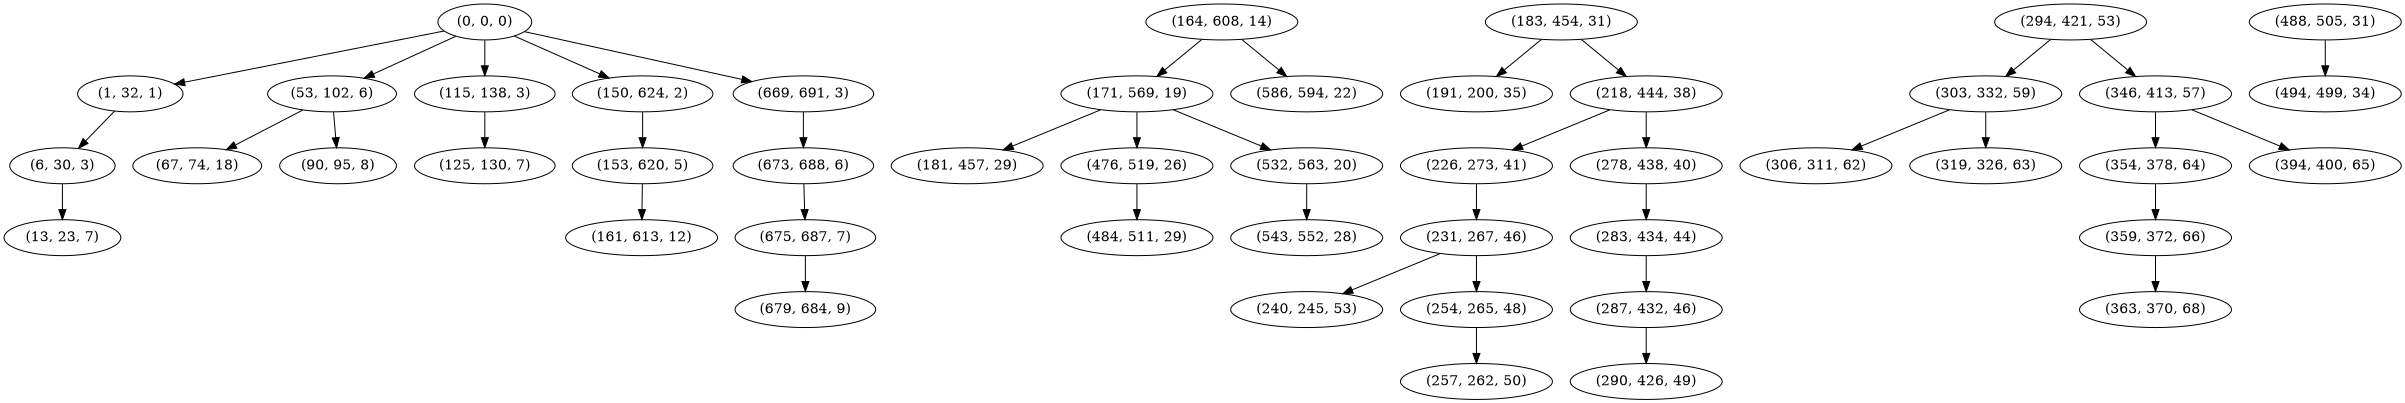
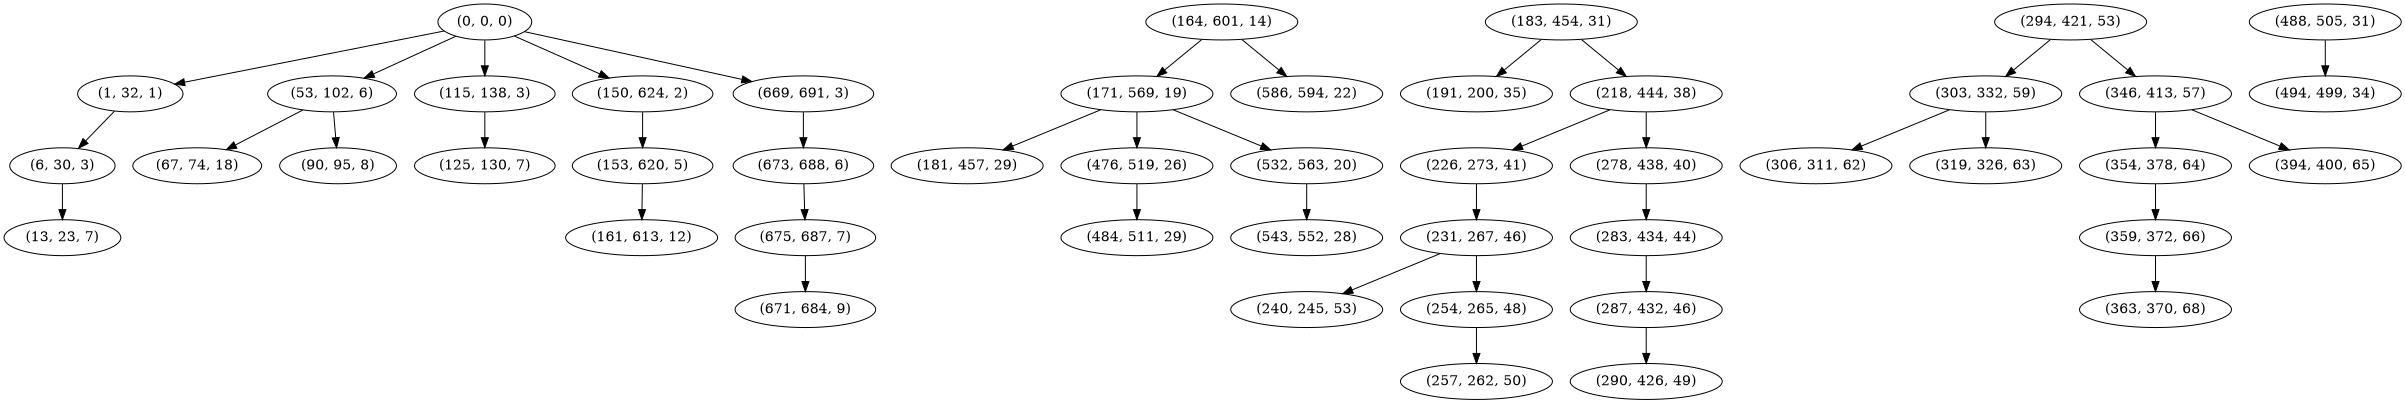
node "(164, 608, 14)": label "(164, 608, 14)" -> "(164, 601, 14)"
node "(679, 684, 9)": label "(679, 684, 9)" -> "(671, 684, 9)"
